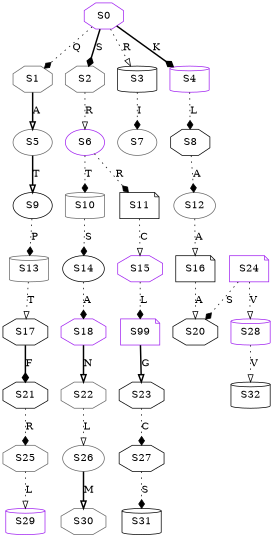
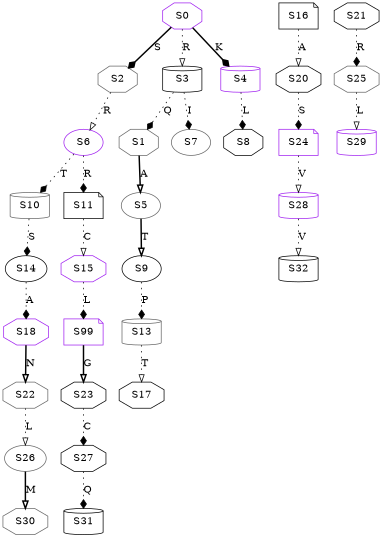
edge "S0" -> "S1": now "S3" -> "S1"
node "S12": removed
edge "S24" -> "S20": reversed
edge "S17" -> "S21": removed, label "F"
edge "S27" -> "S31": label "S" -> "Q"
